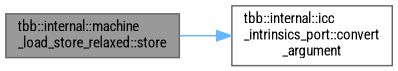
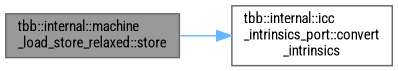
node "tbb::internal::icc _intrinsics_port::convert _argument": label "tbb::internal::icc _intrinsics_port::convert _argument" -> "tbb::internal::icc _intrinsics_port::convert _intrinsics"
